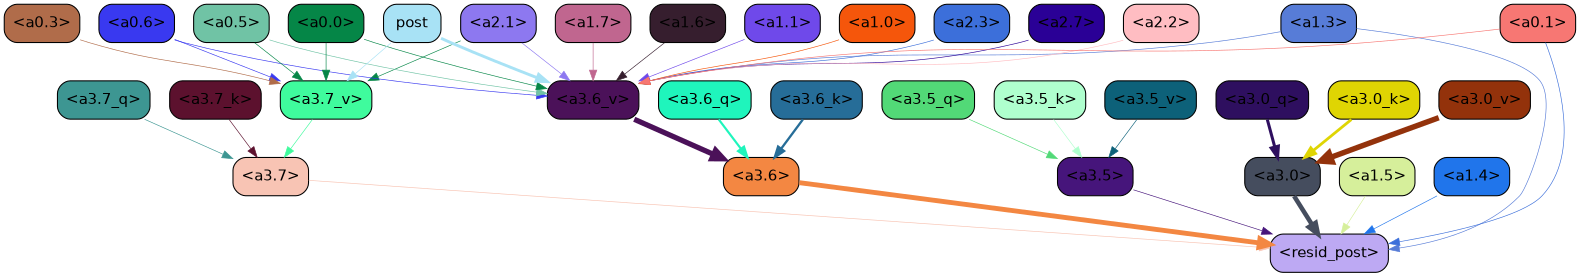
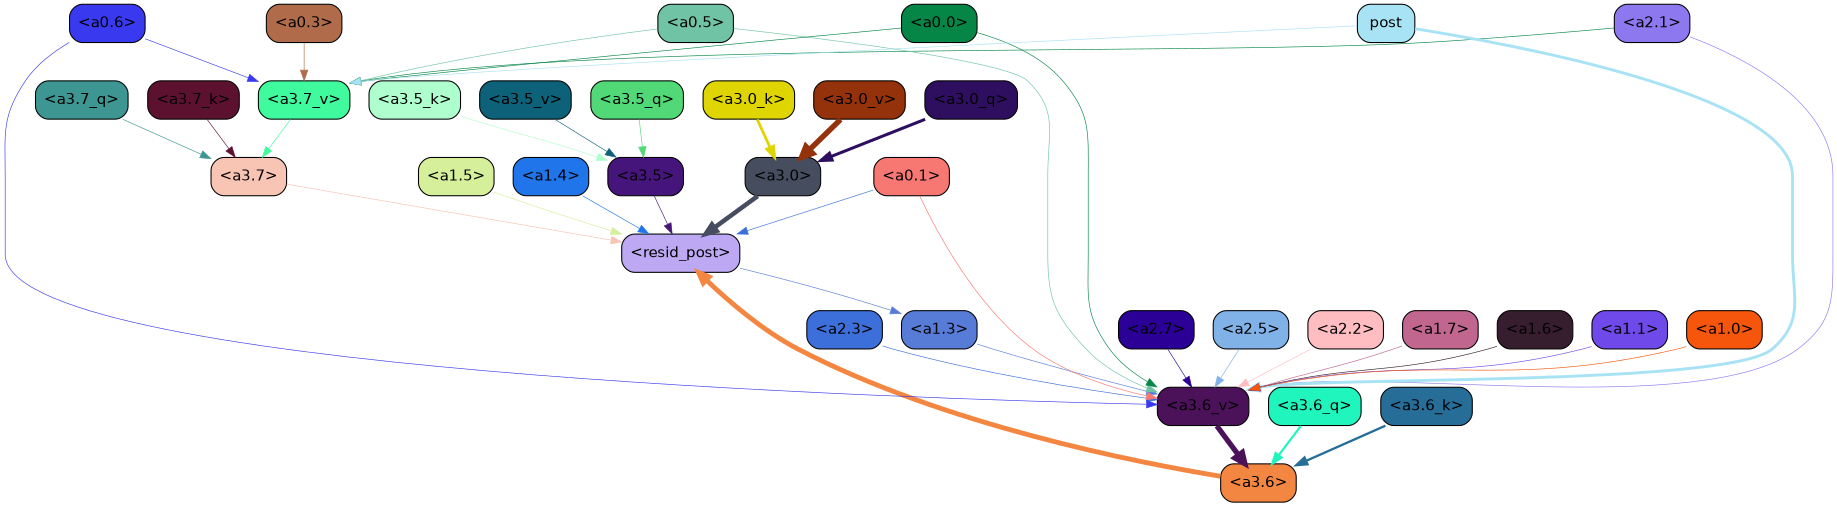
edge "<a0.5>" -> "<a3.7_v>": color #058647 -> #70c3a5
edge "<a1.3>" -> "<resid_post>": reversed
node "<a2.5>": added
